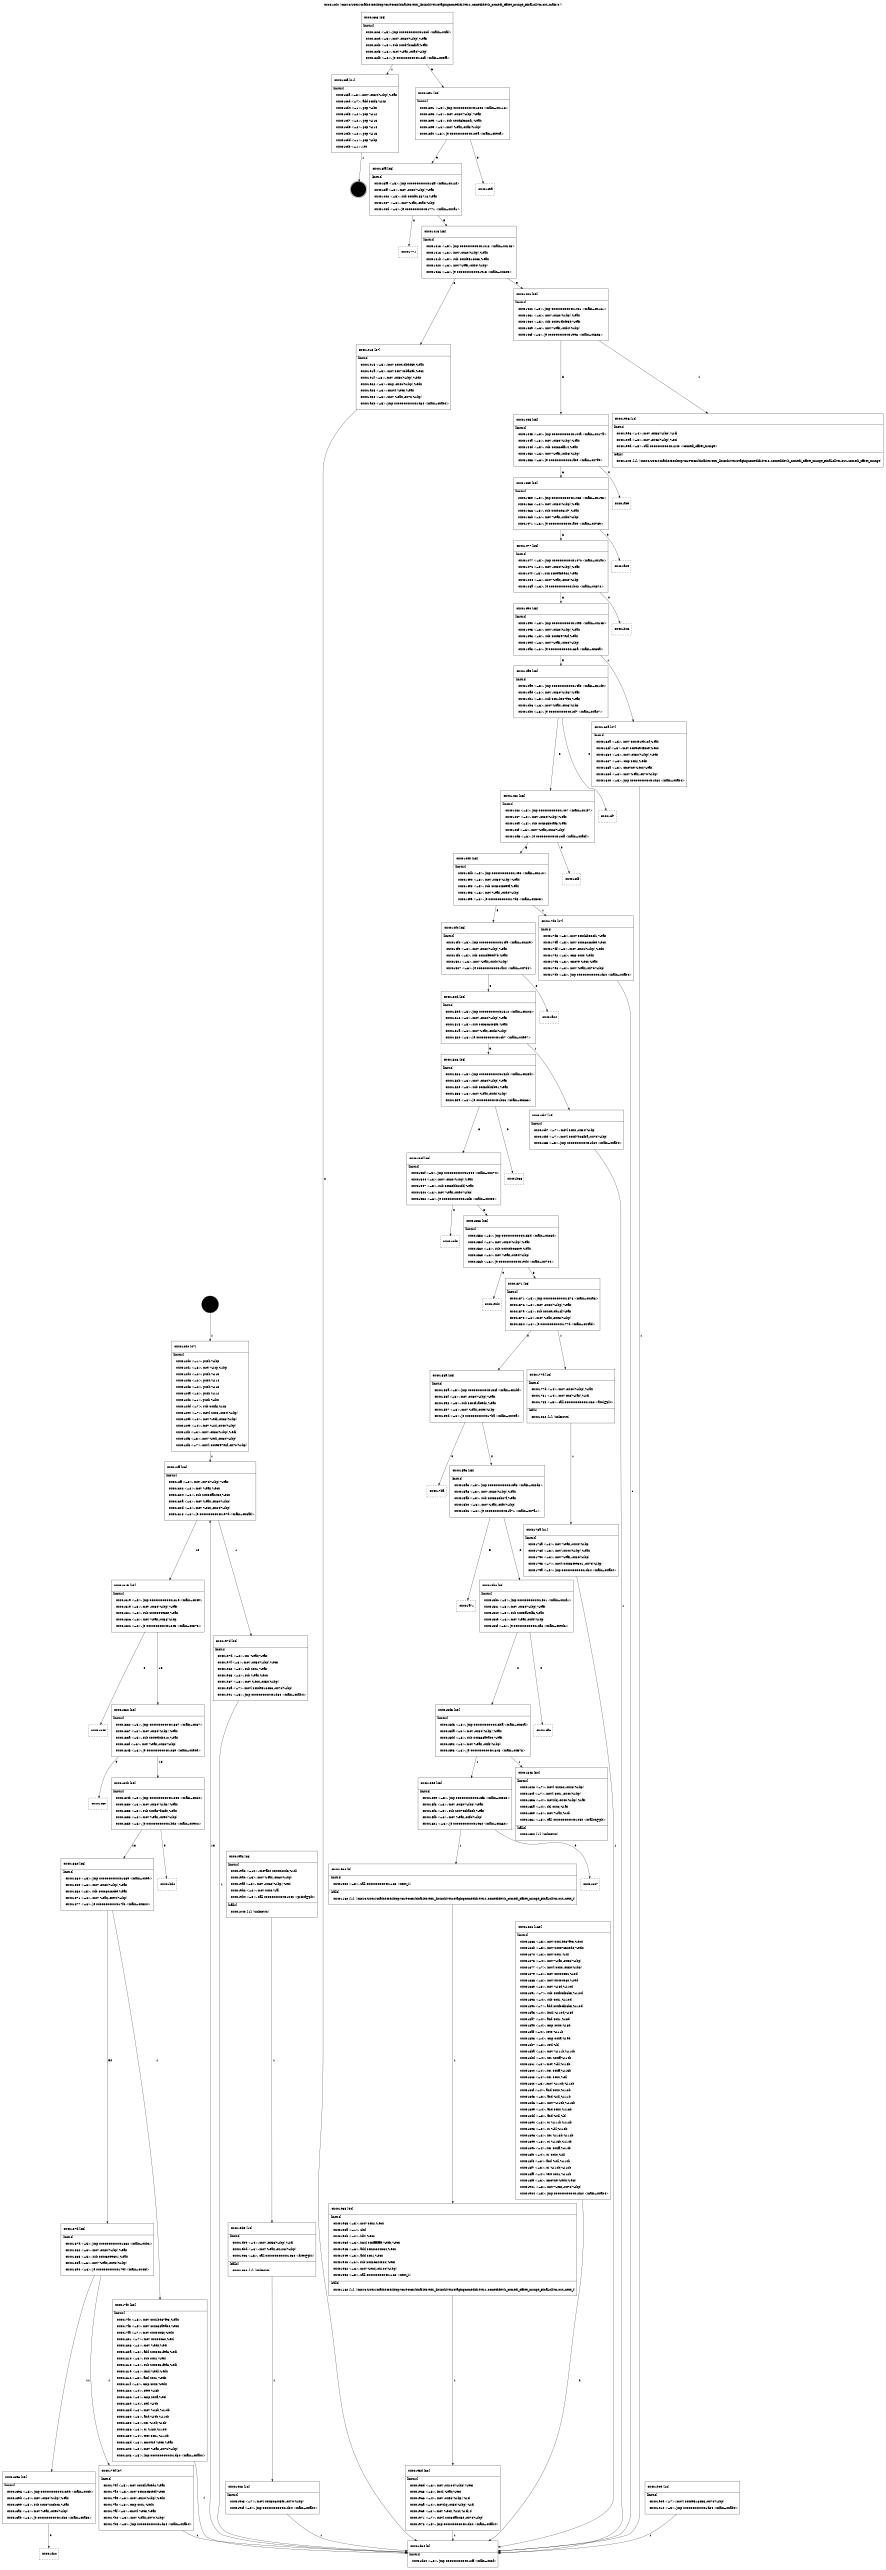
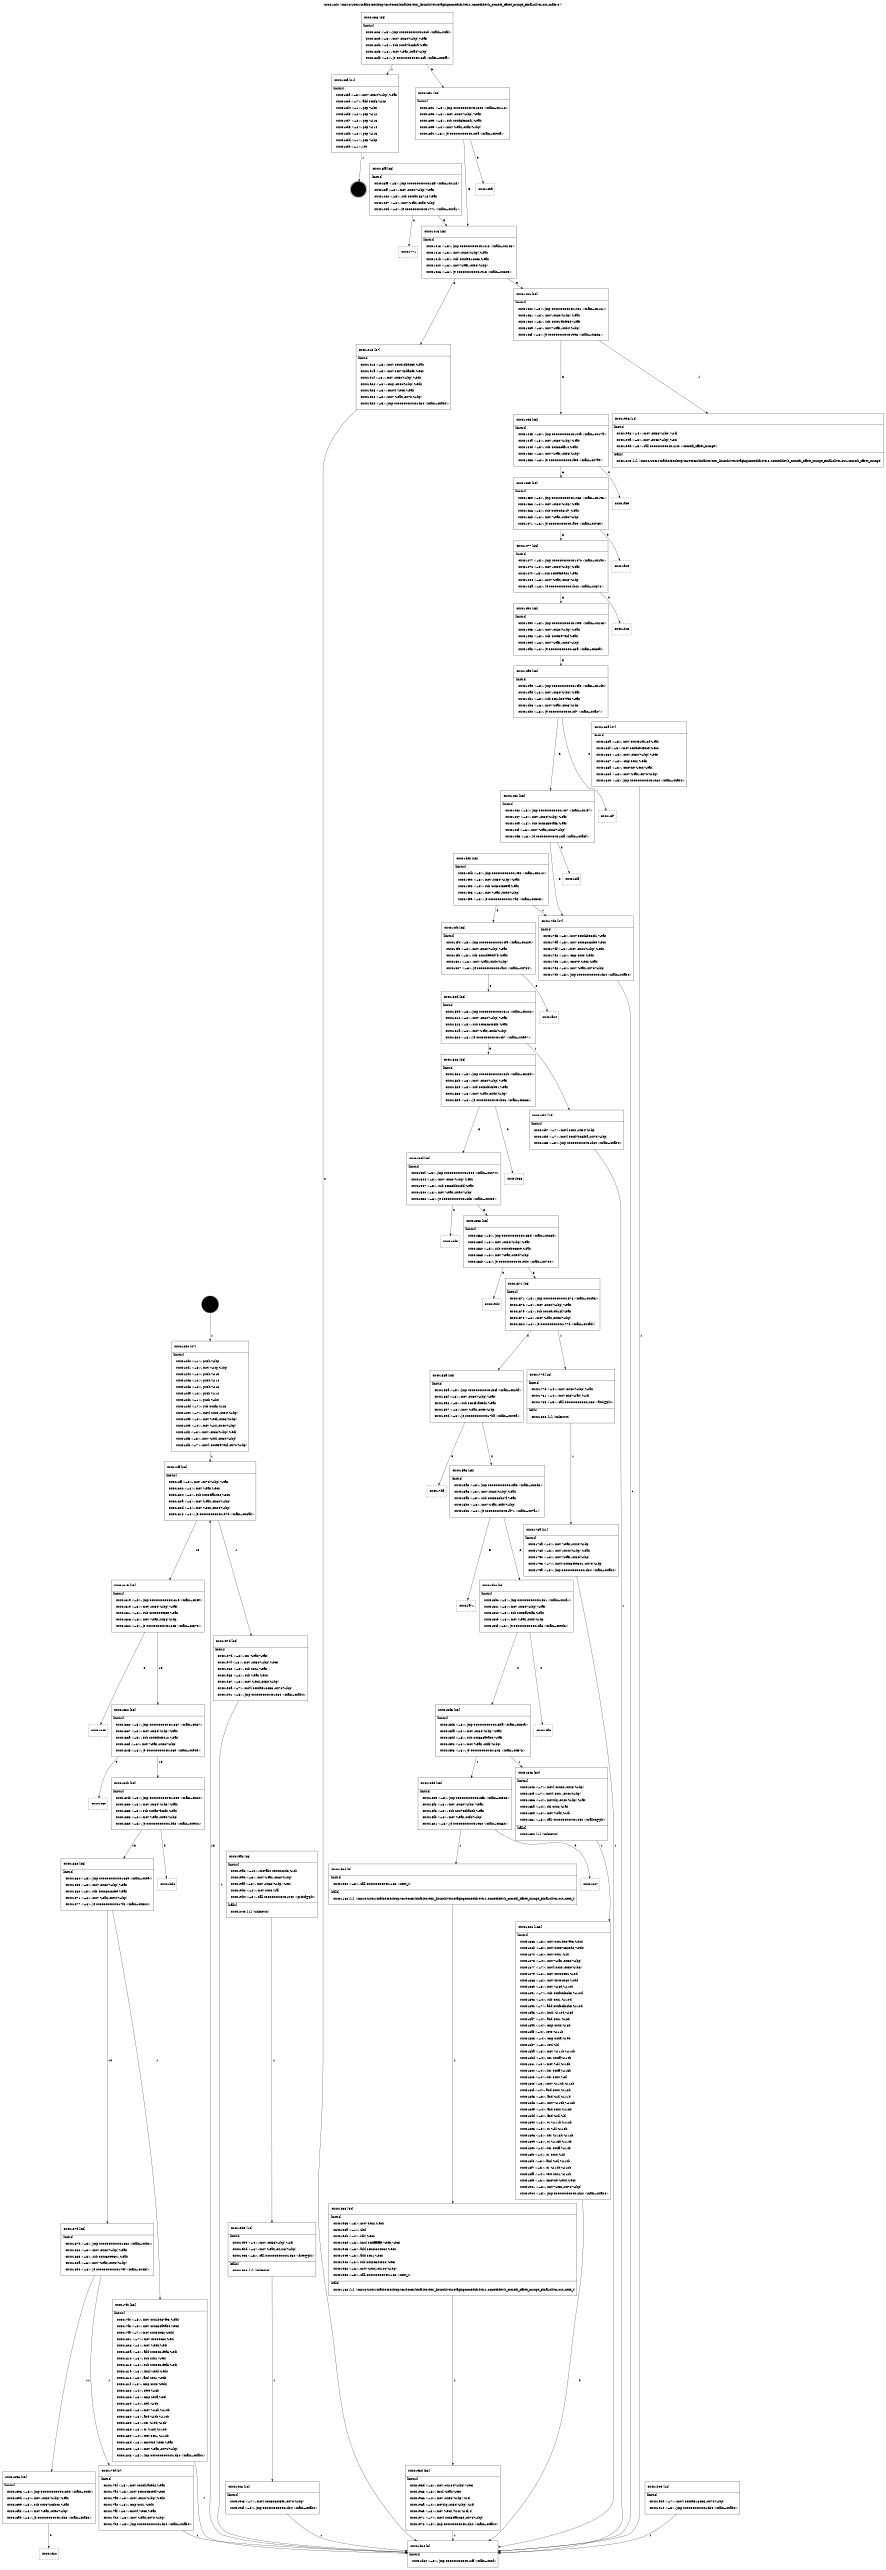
edge "0x4013e1 [25]" -> "0x4013fa [25]": now "0x4013e1 [25]" -> "0x401413 [25]"
edge "0x401490 [25]" -> "0x40162a [27]": removed, label "1"
edge "0x4014c2 [25]" -> "0x4014db [25]": now "0x4014c2 [25]" -> "0x4017d5 [27]"
edge "0x401848 [30]" -> "0x401866 [163]": added, label "1"
edge "0x401364 [25]" -> "0x40137d [25]": label " 52" -> " 12"
